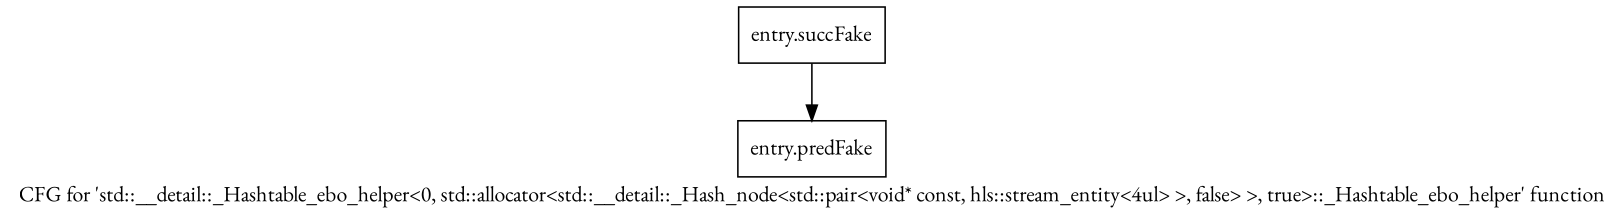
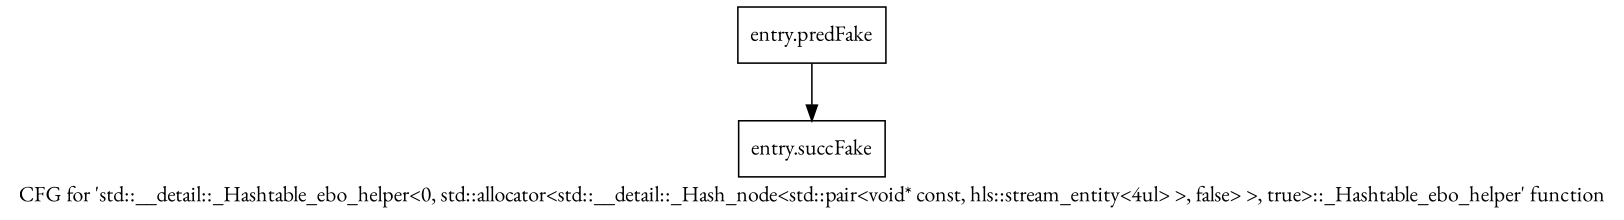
edge "entry.succFake" -> "entry.predFake": reversed
